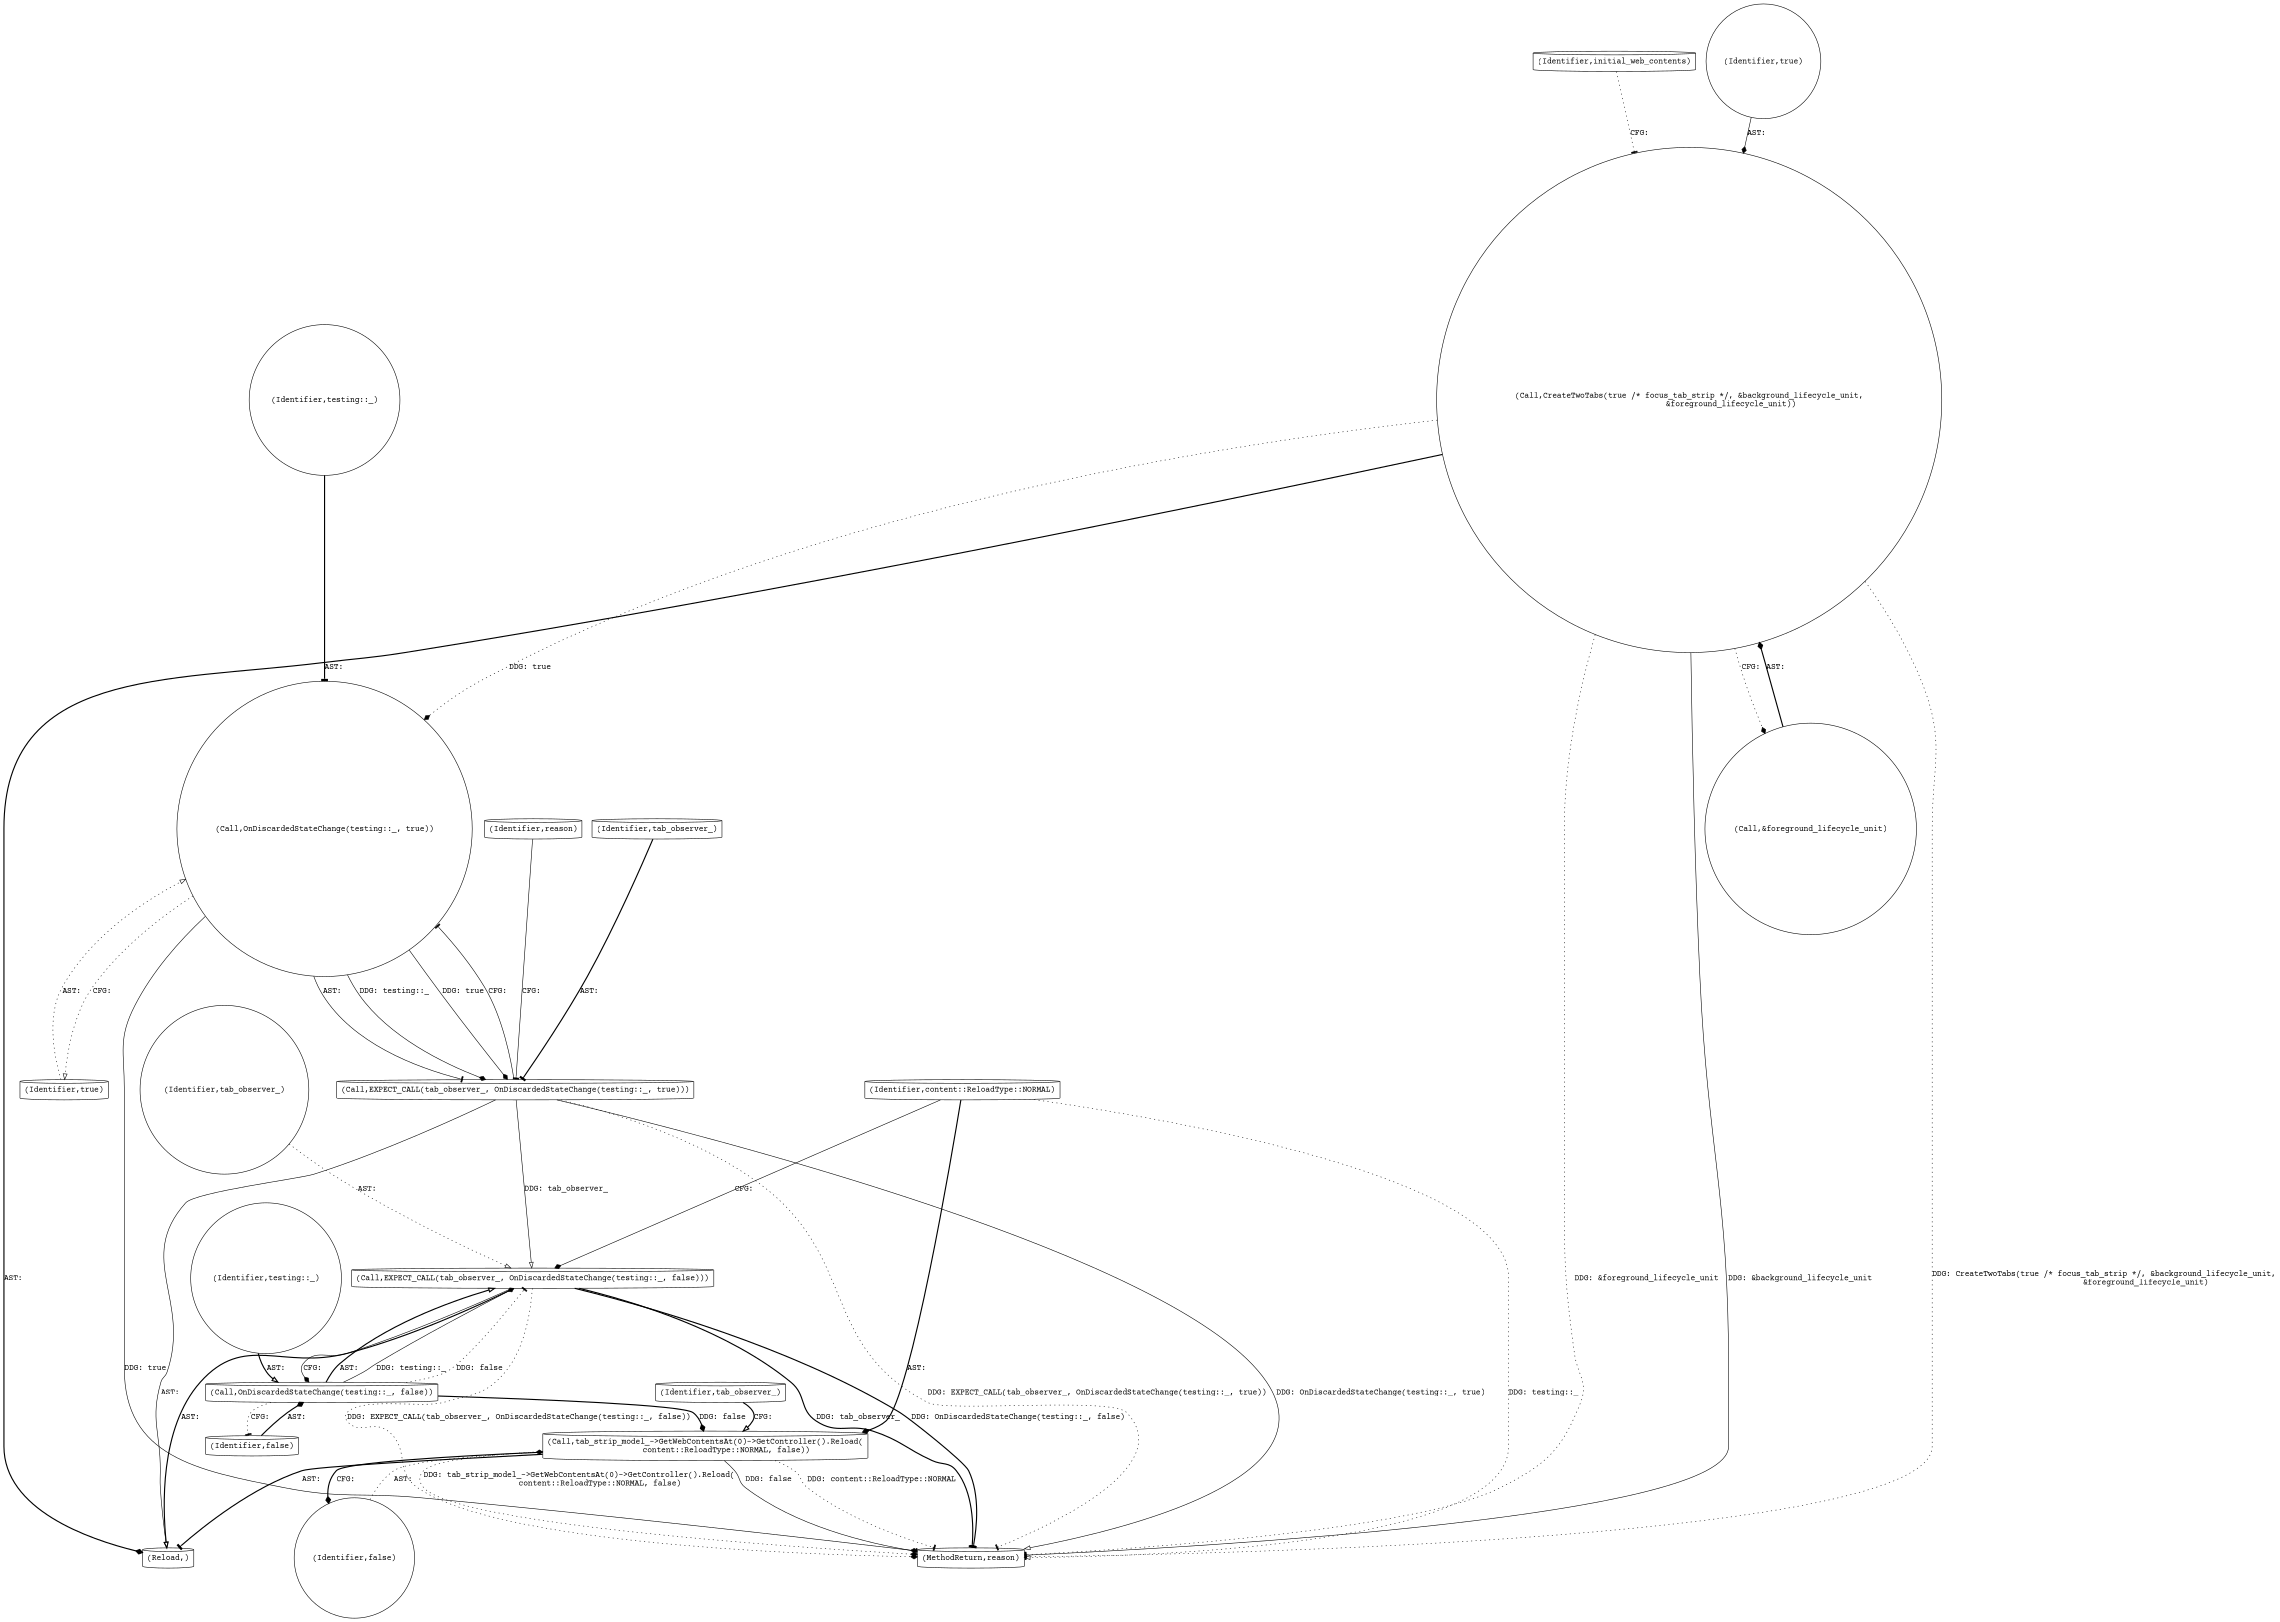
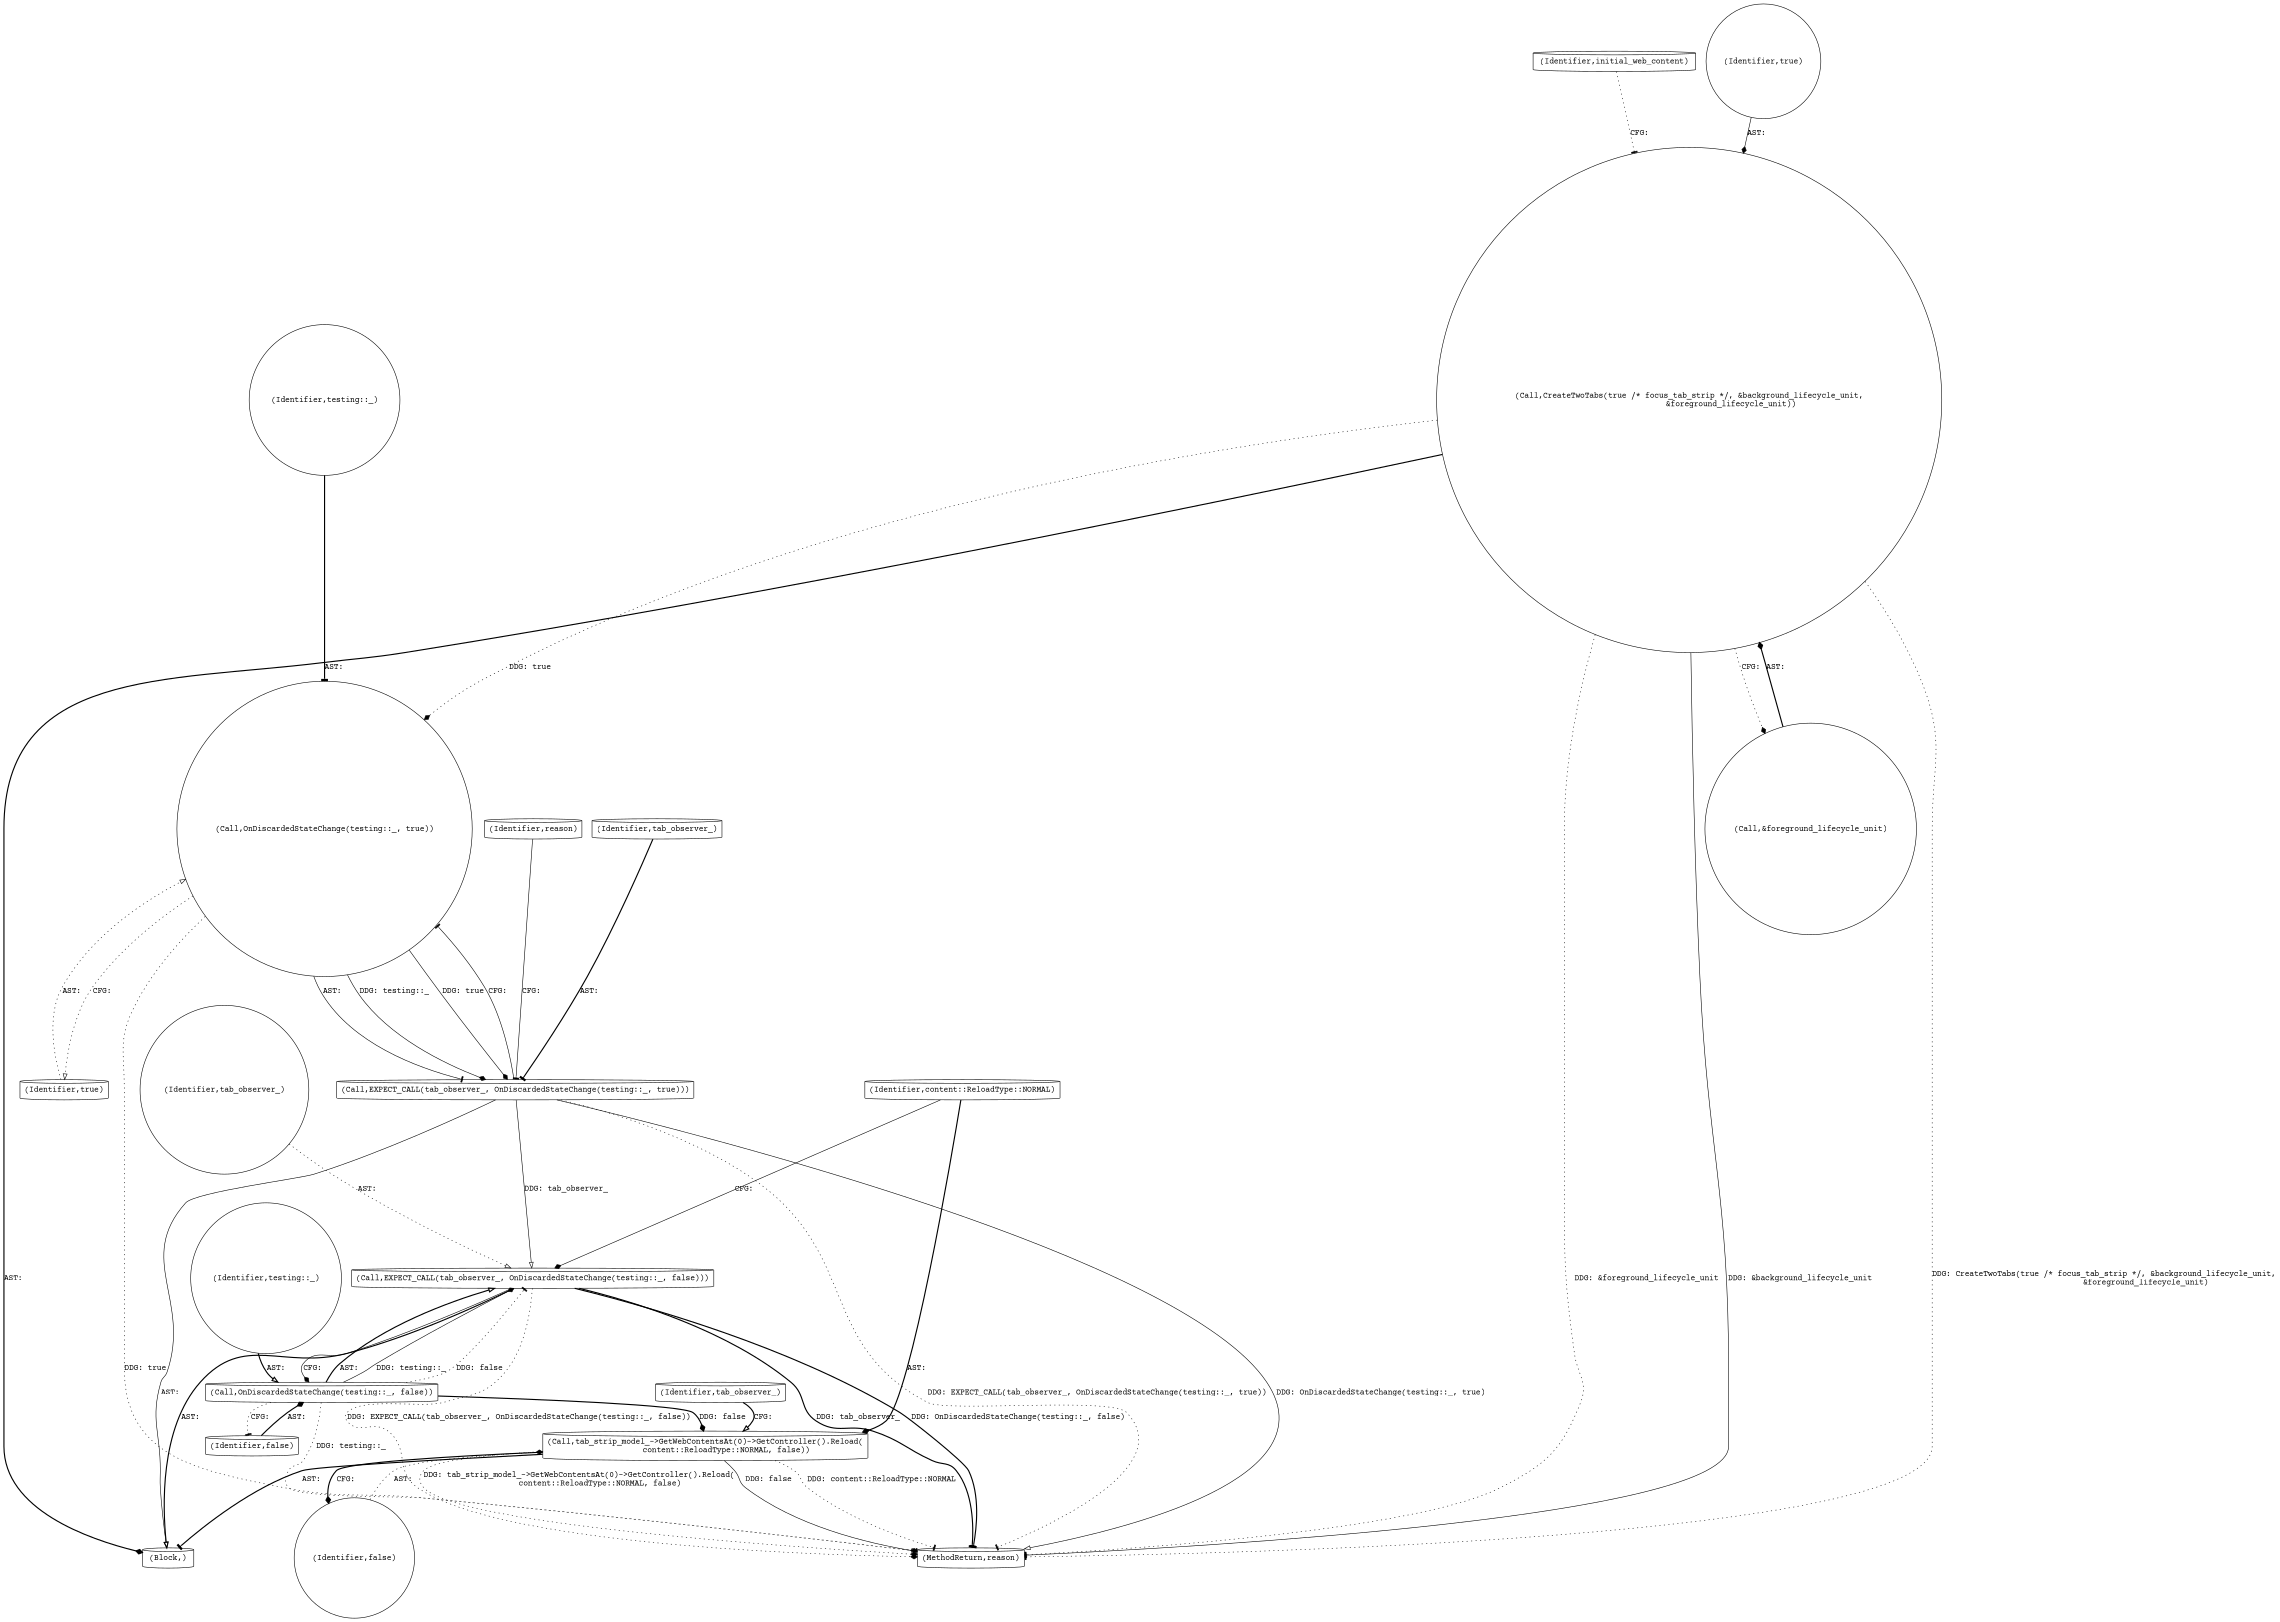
node "(Identifier,initial_web_contents)": label "(Identifier,initial_web_contents)" -> "(Identifier,initial_web_content)"
edge "(Identifier,content::ReloadType::NORMAL)" -> "(MethodReturn,reason)": now "(Call,OnDiscardedStateChange(testing::_, false))" -> "(MethodReturn,reason)"
edge "(Call,OnDiscardedStateChange(testing::_, true))" -> "(MethodReturn,reason)": style solid -> dotted
node "(Reload,)": label "(Reload,)" -> "(Block,)"
